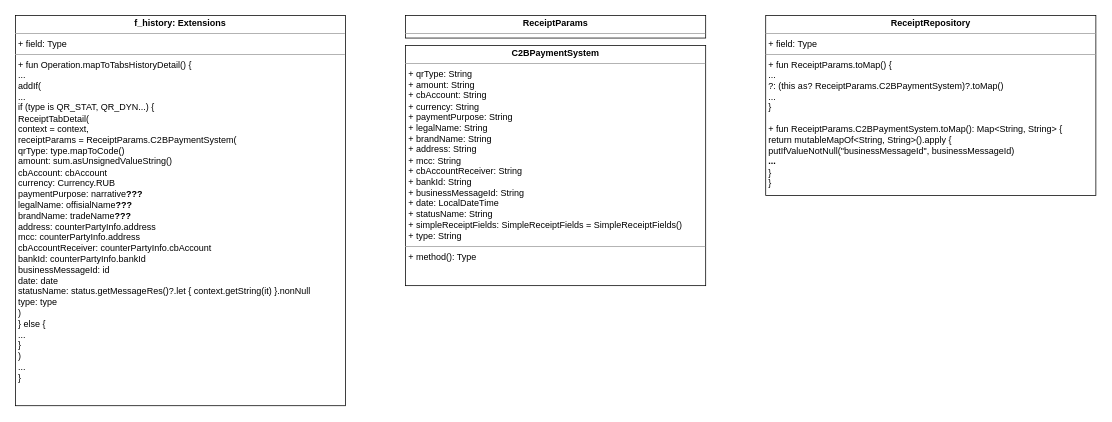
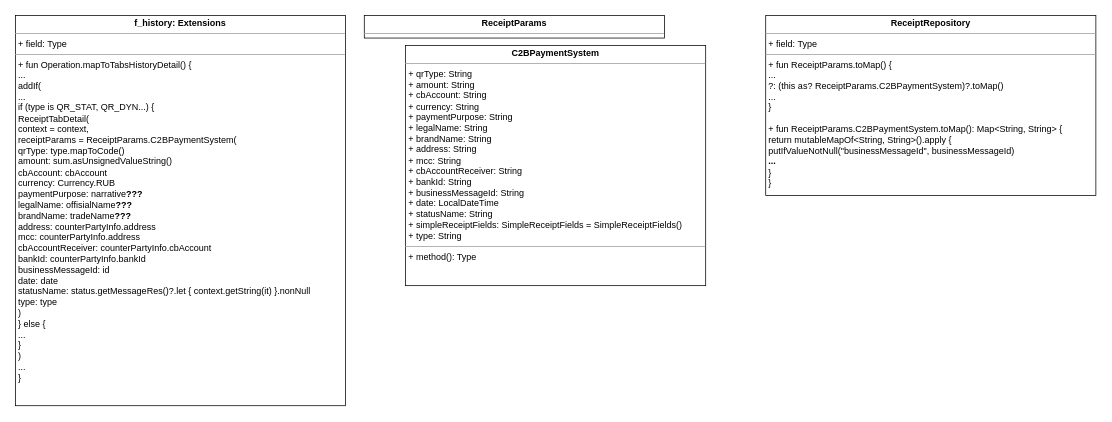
node "ReceiptParams + field: Type + method(): Type": moved (555, 27) -> (514, 27)
